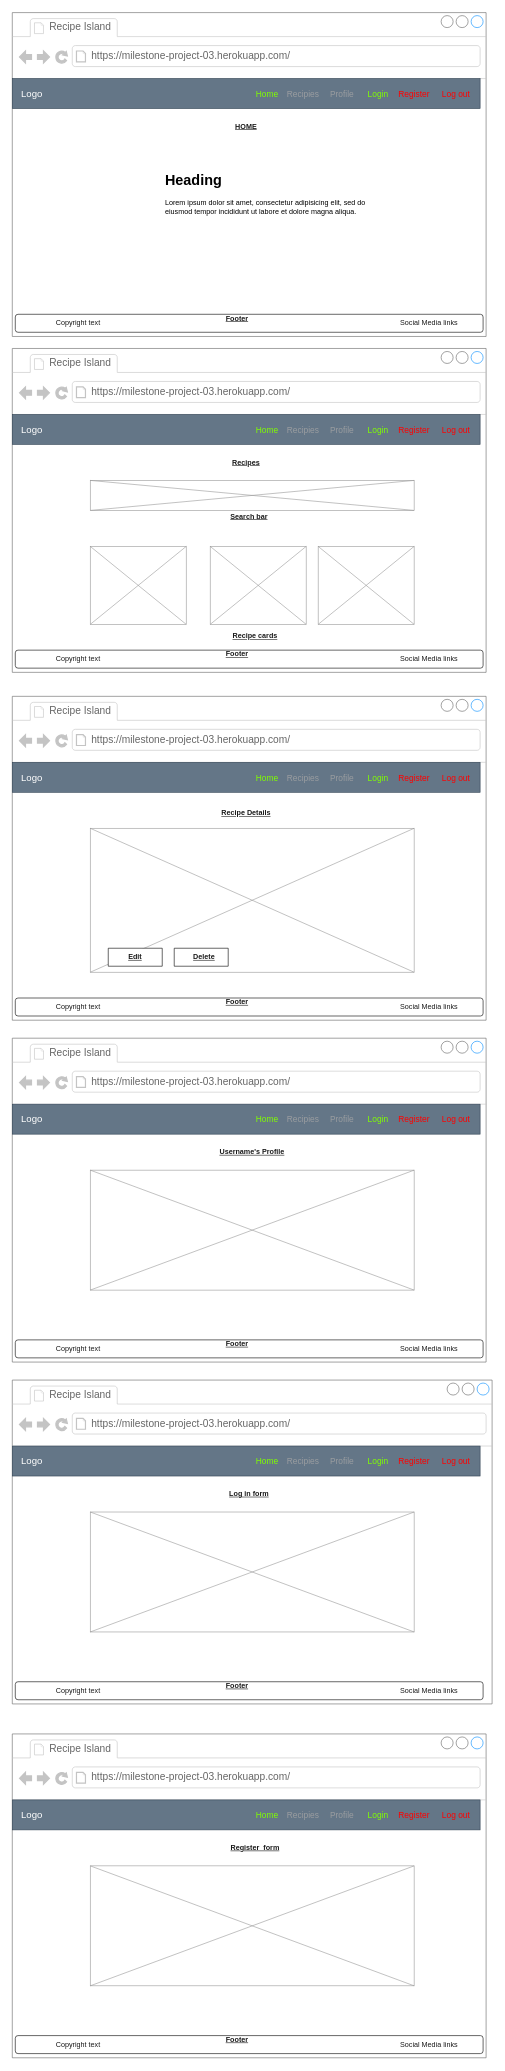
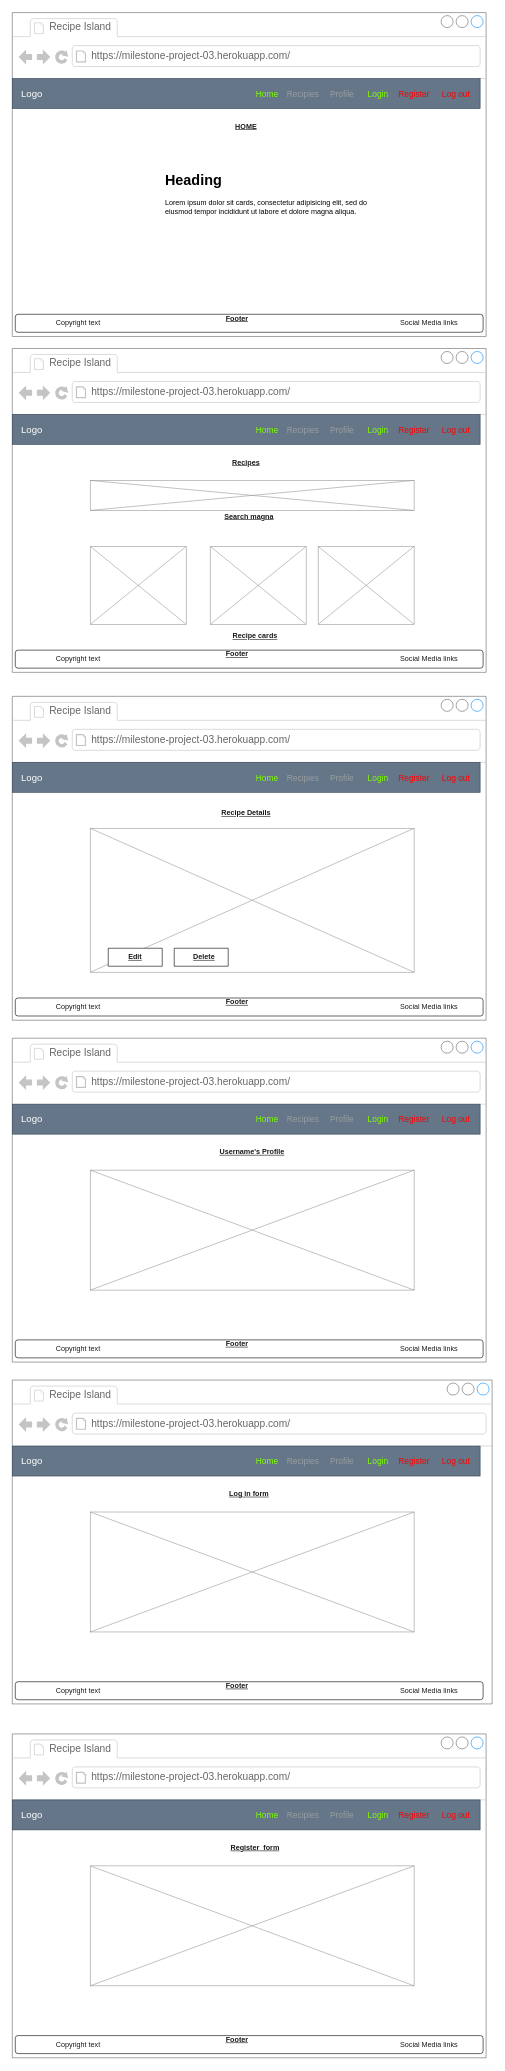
node "HeadingLorem ipsum dolor sit amet, consectetur adipisicing elit, sed do eiusmod tempor incididunt ut labore et dolore magna aliqua.": label "HeadingLorem ipsum dolor sit amet, consectetur adipisicing elit, sed do eiusmod tempor incididunt ut labore et dolore magna aliqua." -> "HeadingLorem ipsum dolor sit cards, consectetur adipisicing elit, sed do eiusmod tempor incididunt ut labore et dolore magna aliqua."
node "Search bar": label "Search bar" -> "Search magna"
